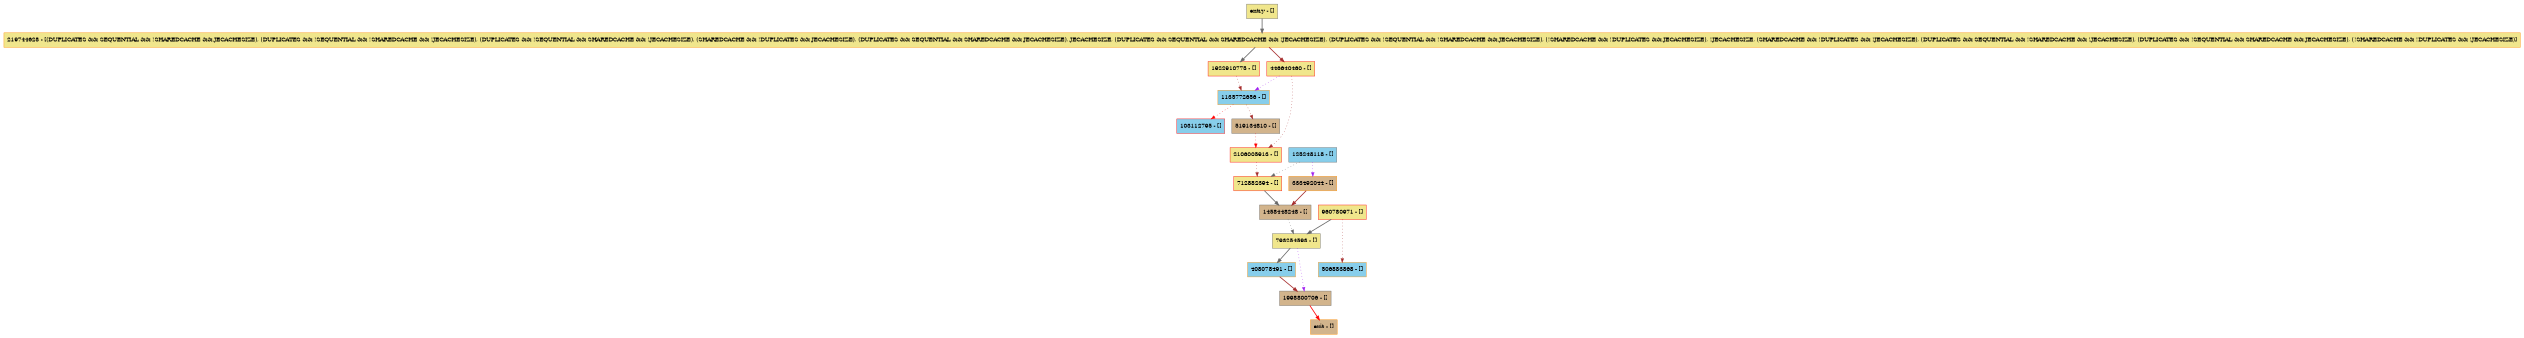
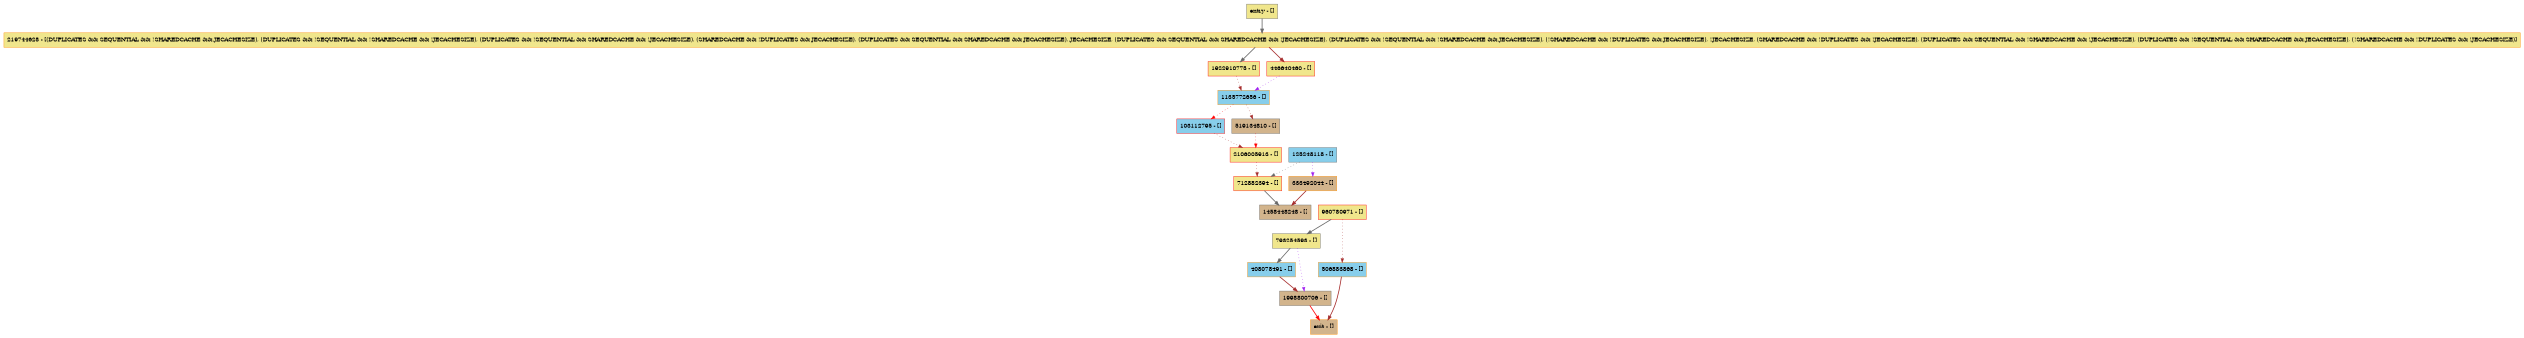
edge "446640460 - []" -> "2106005913 - []": now "103112795 - []" -> "2106005913 - []"
edge "1458448248 - []" -> "793254593 - []": removed
edge "506883868 - []" -> "exit - []": added
